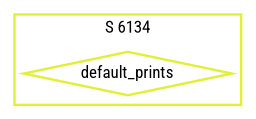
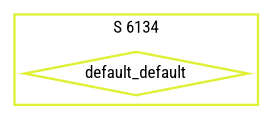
node "default_prints": label "default_prints" -> "default_default"
